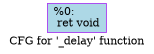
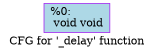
node "%0:": text "ret void" -> "void void"
